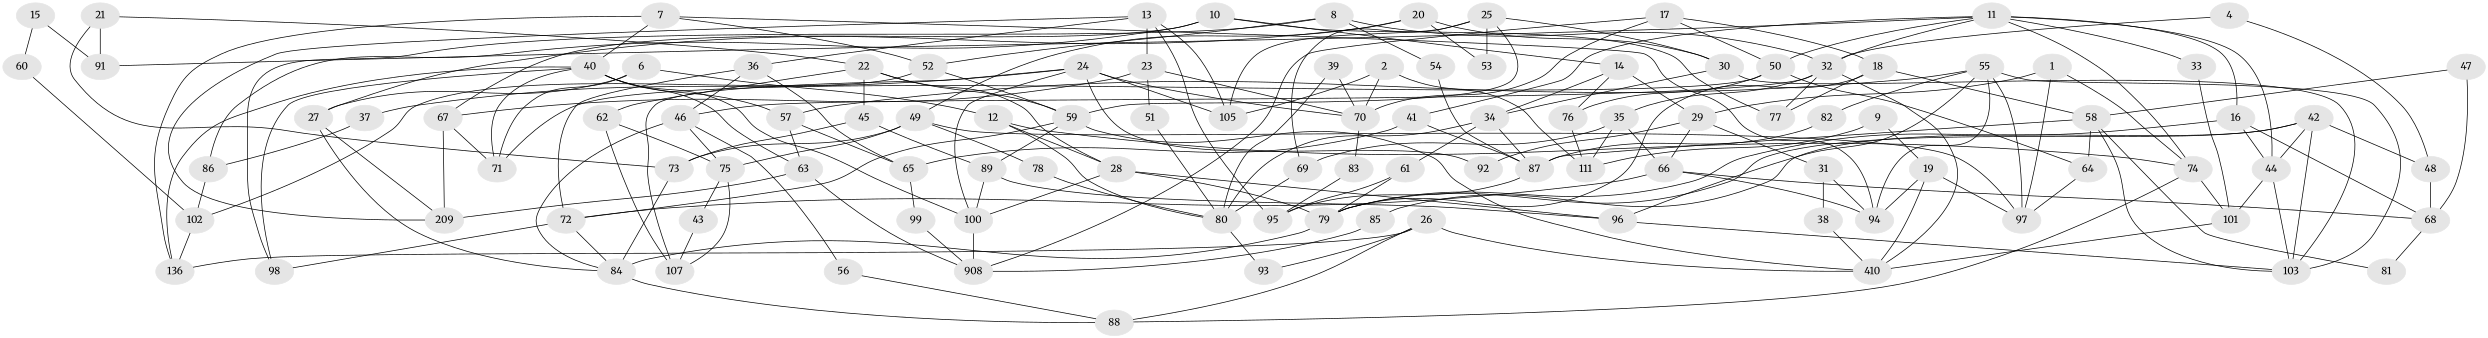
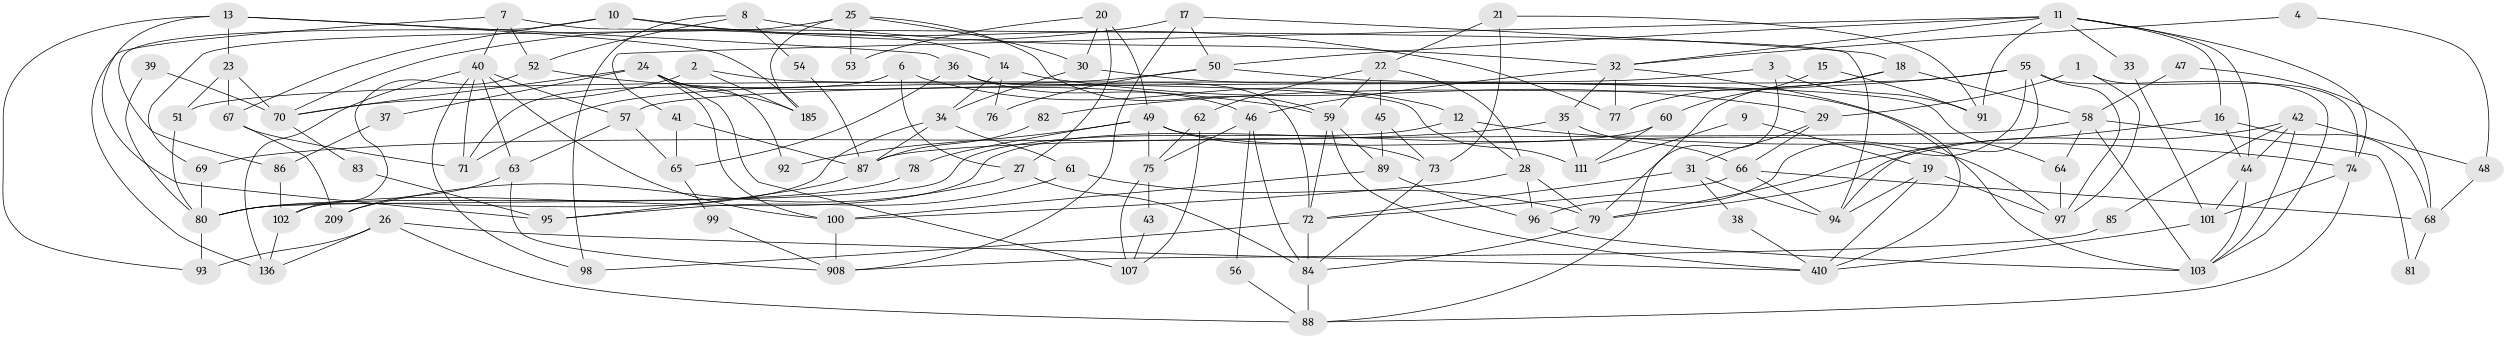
edge "13" -- "209": now "13" -- "93"
node "3": added
node "105": label "105" -> "185"
edge "29" -- "92": now "49" -- "92"
edge "76" -- "111": now "60" -- "111"
edge "31" -- "72": added
